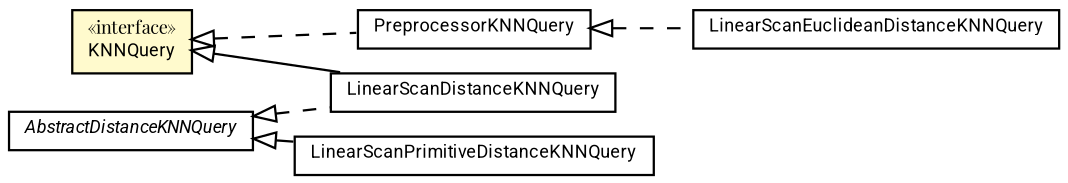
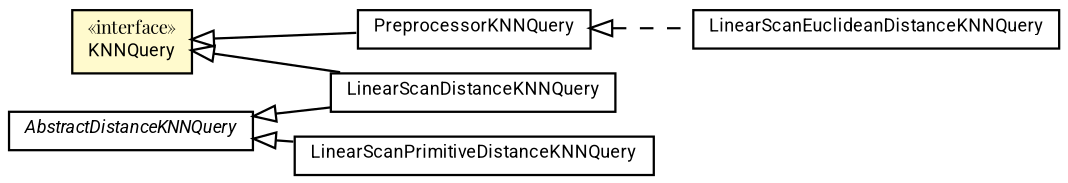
edge "PreprocessorKNNQuery" -> "KNNQuery": style dashed -> solid
edge "LinearScanDistanceKNNQuery" -> "AbstractDistanceKNNQuery": style dashed -> solid
